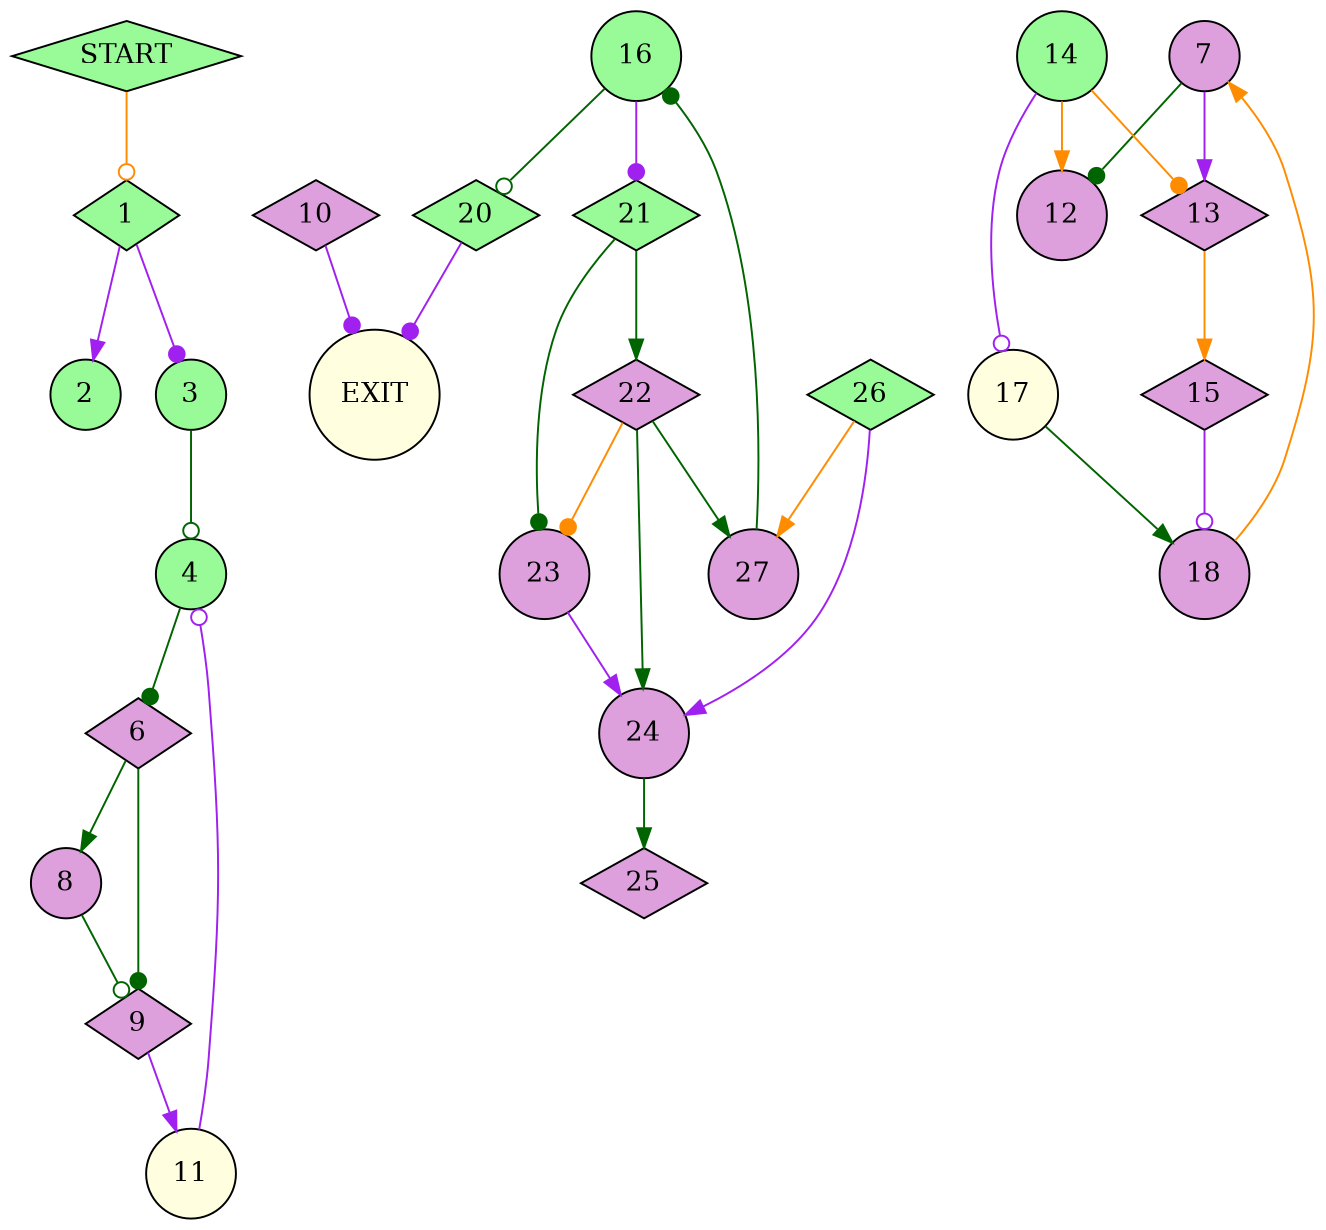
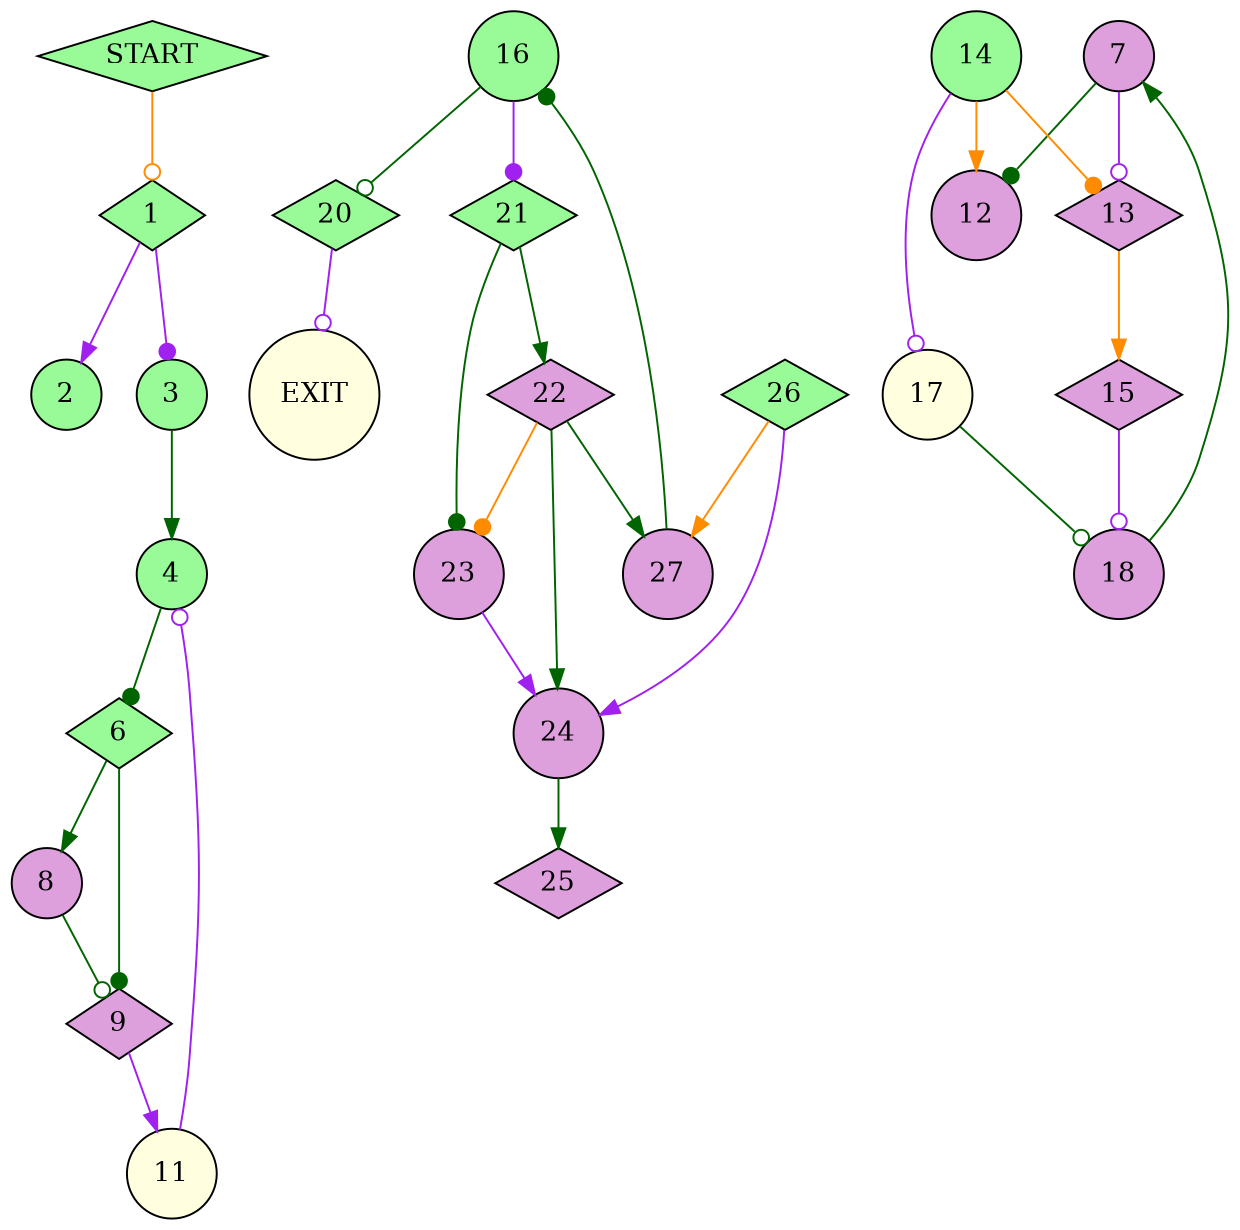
edge "7" -> "13": arrowhead normal -> odot
node "10": removed
edge "20" -> "EXIT": arrowhead dot -> odot
edge "18" -> "7": color darkorange -> darkgreen
edge "3" -> "4": arrowhead odot -> normal
edge "17" -> "18": arrowhead normal -> odot
node "6": fillcolor plum -> palegreen
